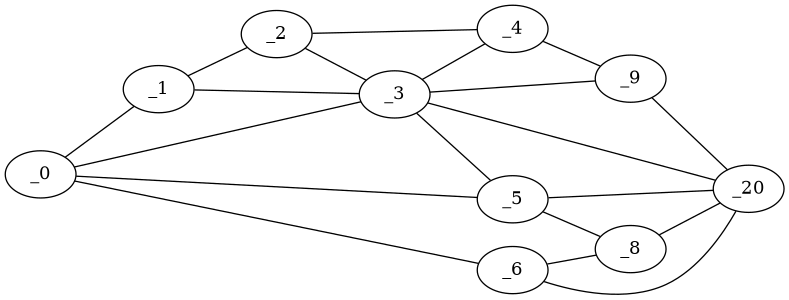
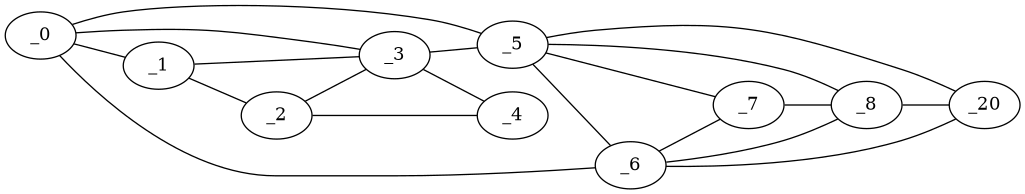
node "_9": removed
edge "_5" -- "_6": added
node "_7": added
edge "_3" -- "_20": removed
